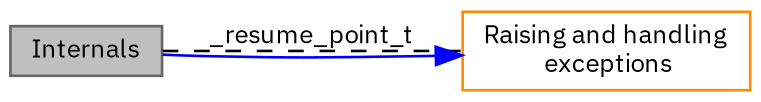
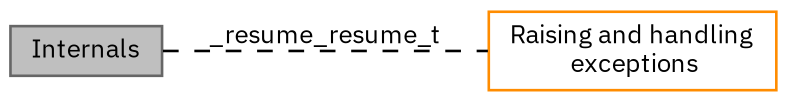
edge "Internals" -- "Raising and handling exceptions": label "_resume_point_t" -> "_resume_resume_t"
edge "Internals" -> "Raising and handling exceptions": removed
